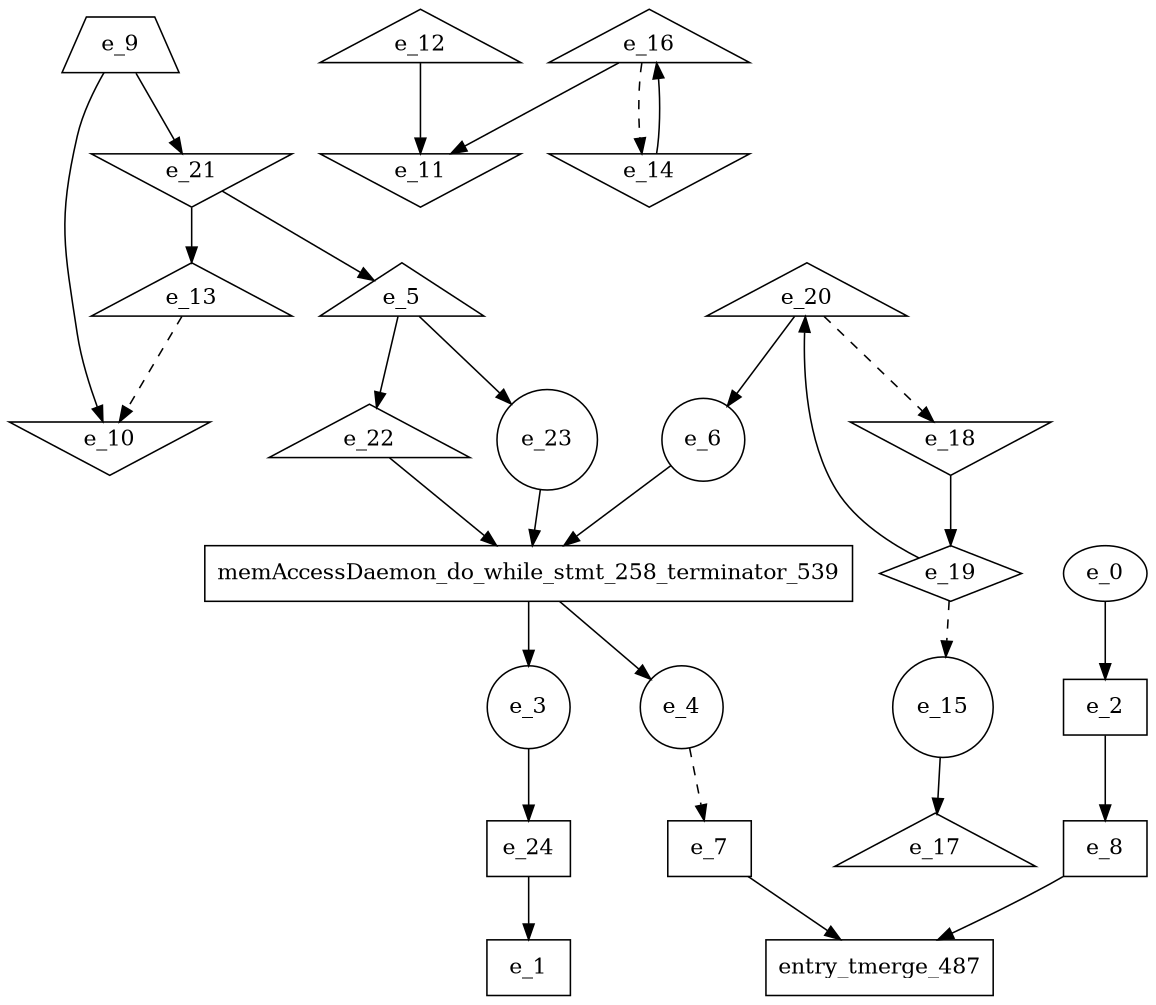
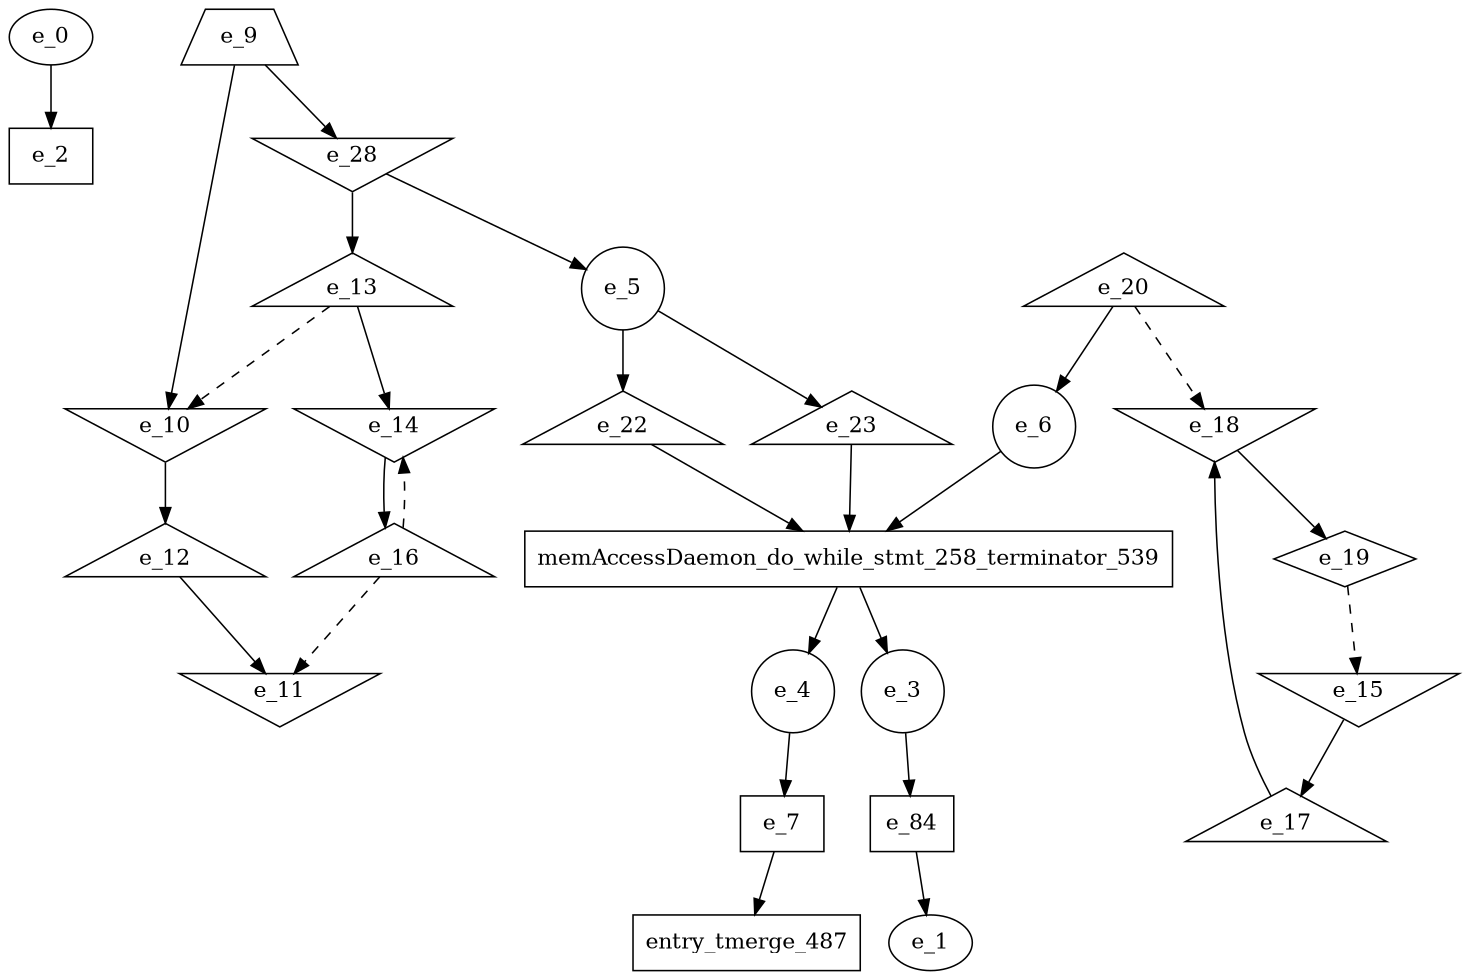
edge "e_16" -> "e_11": style solid -> dashed
node "e_21": label "e_21" -> "e_28"
node "e_5": shape triangle -> circle
edge "e_13" -> "e_14": added
node "e_23": shape circle -> triangle
edge "e_19" -> "e_20": removed
edge "e_10" -> "e_12": added
edge "e_17" -> "e_18": added
node "e_15": shape circle -> invtriangle
edge "e_4" -> "e_7": style dashed -> solid
node "e_24": label "e_24" -> "e_84"
node "e_8": removed
node "e_1": shape box -> ellipse
